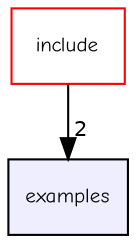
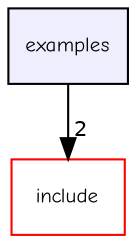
edge "include" -> "examples": reversed
